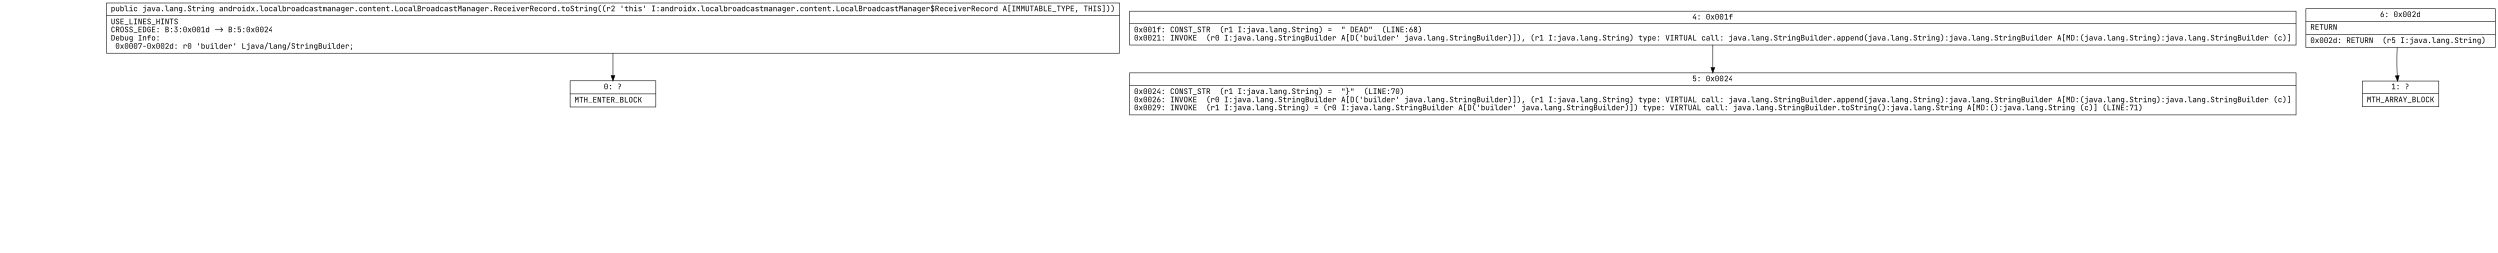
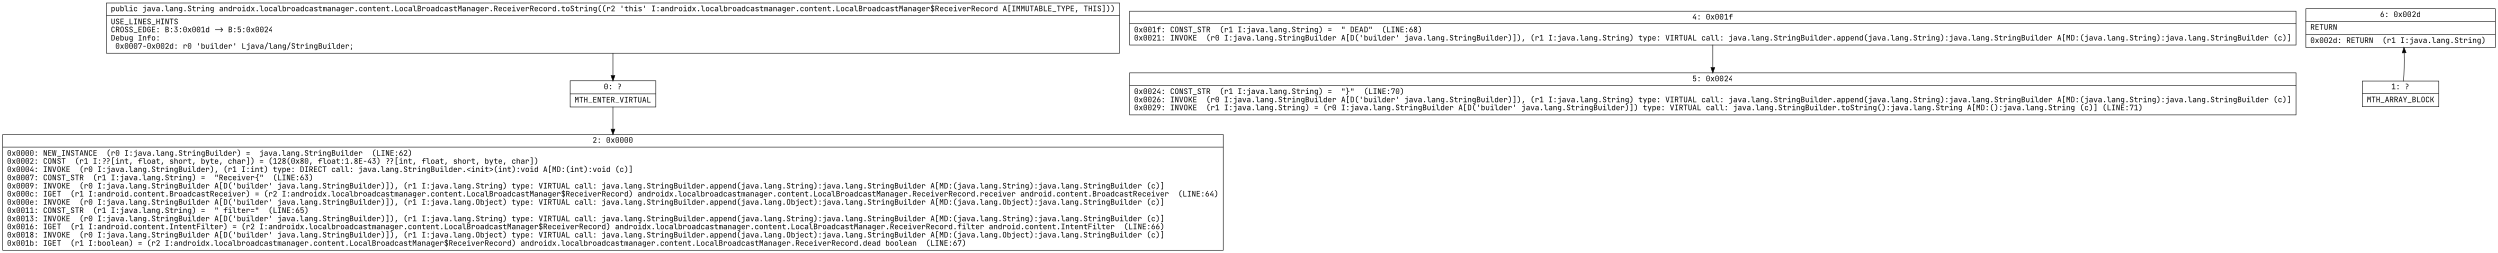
node "6: 0x002d": text "0x002d: RETURN  (r5 I:java.lang.String)" -> "0x002d: RETURN  (r1 I:java.lang.String)"
edge "6: 0x002d" -> "1: ?": reversed
node "0: ?": text "MTH_ENTER_BLOCK" -> "MTH_ENTER_VIRTUAL"
node "2: 0x0000": added
